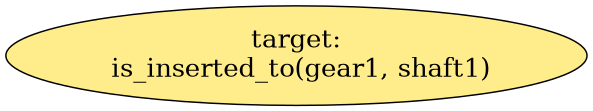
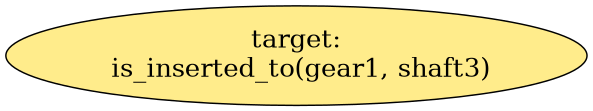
node "target: is_inserted_to(gear1, shaft1)": label "target: is_inserted_to(gear1, shaft1)" -> "target: is_inserted_to(gear1, shaft3)"
